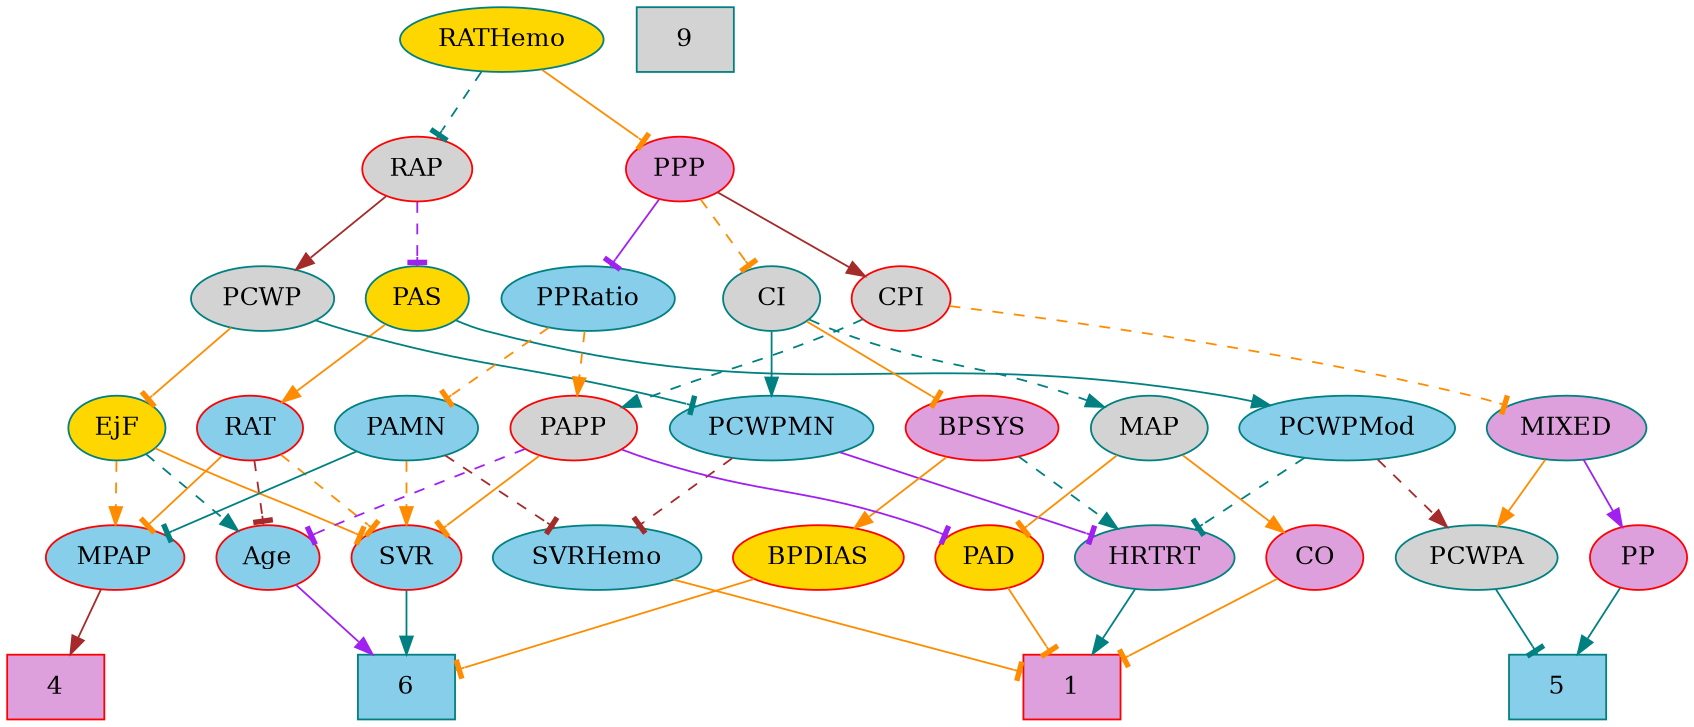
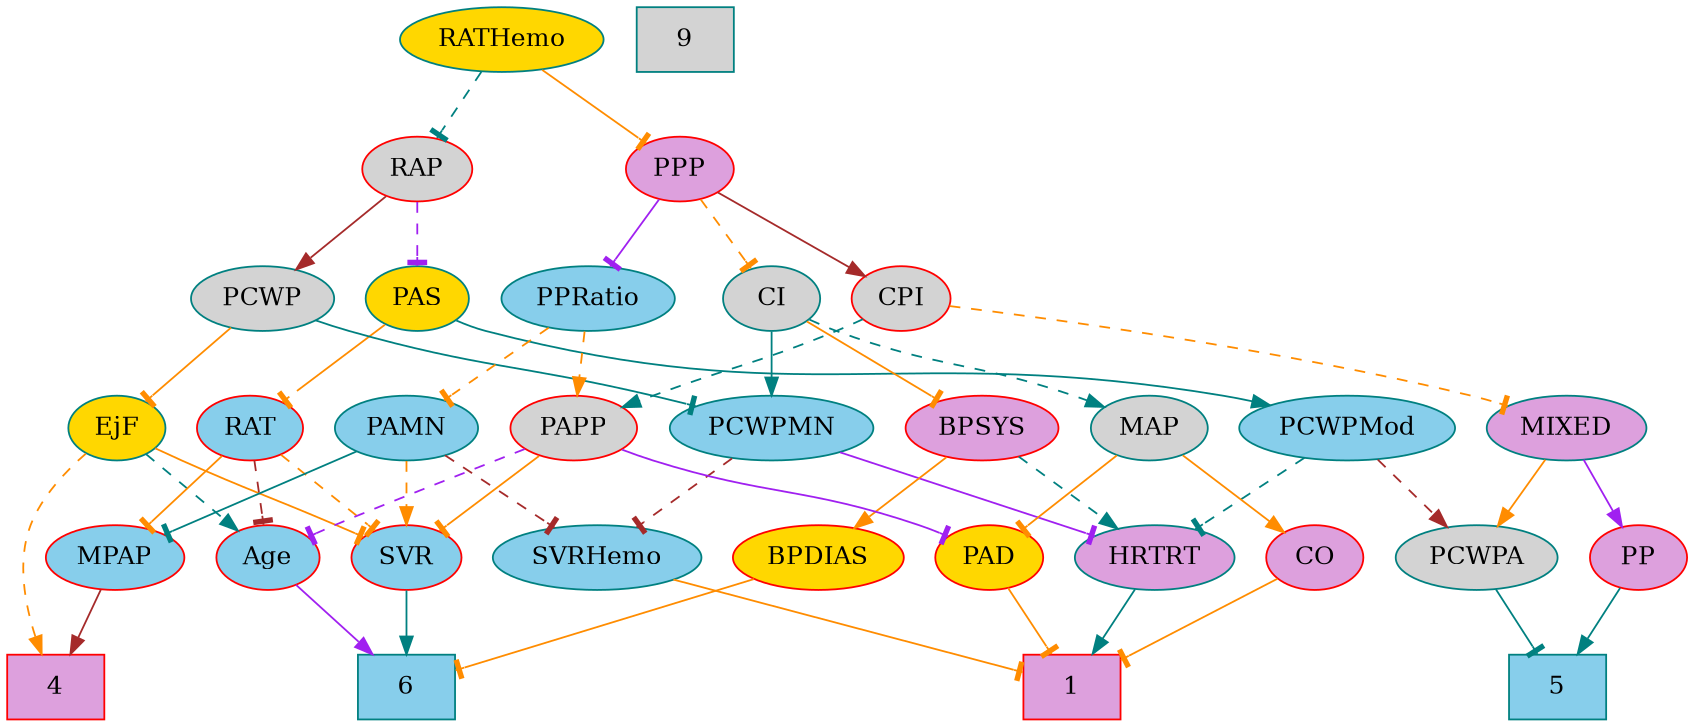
edge "PAS" -> "RAT": arrowhead normal -> tee
edge "EjF" -> "MPAP": now "EjF" -> "4"
